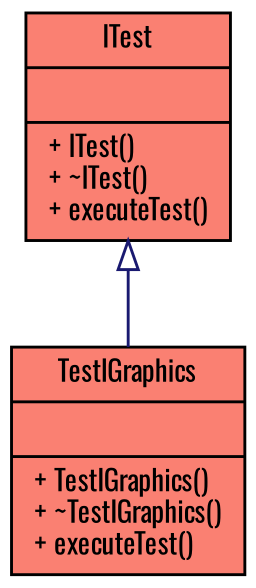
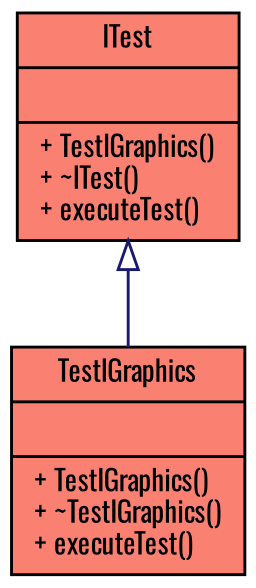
node "ITest": text "+ ITest()" -> "+ TestIGraphics()"
